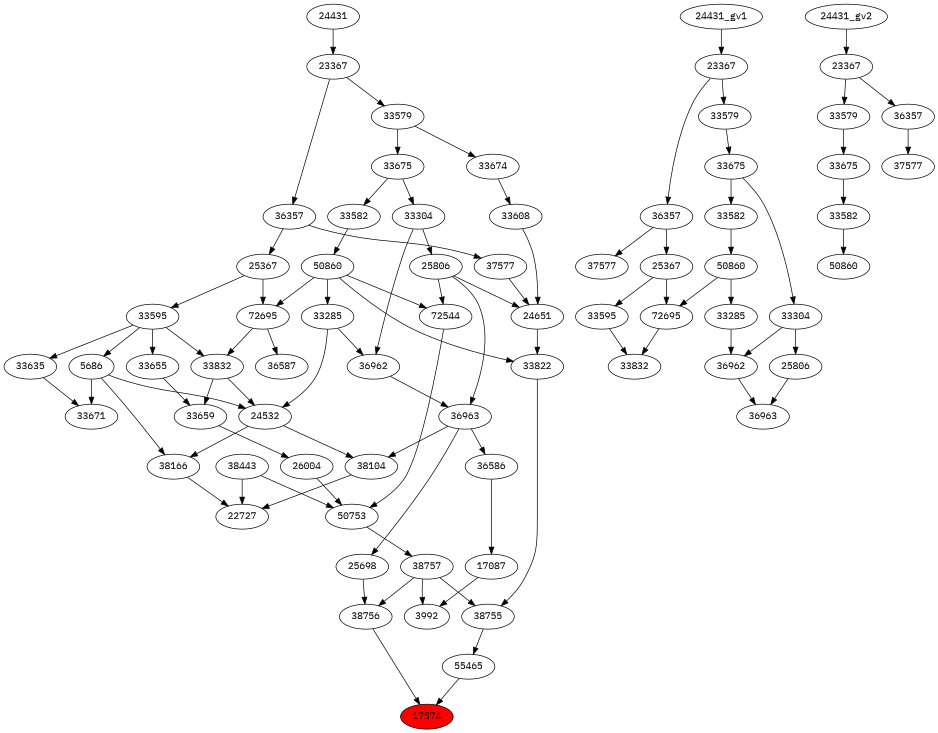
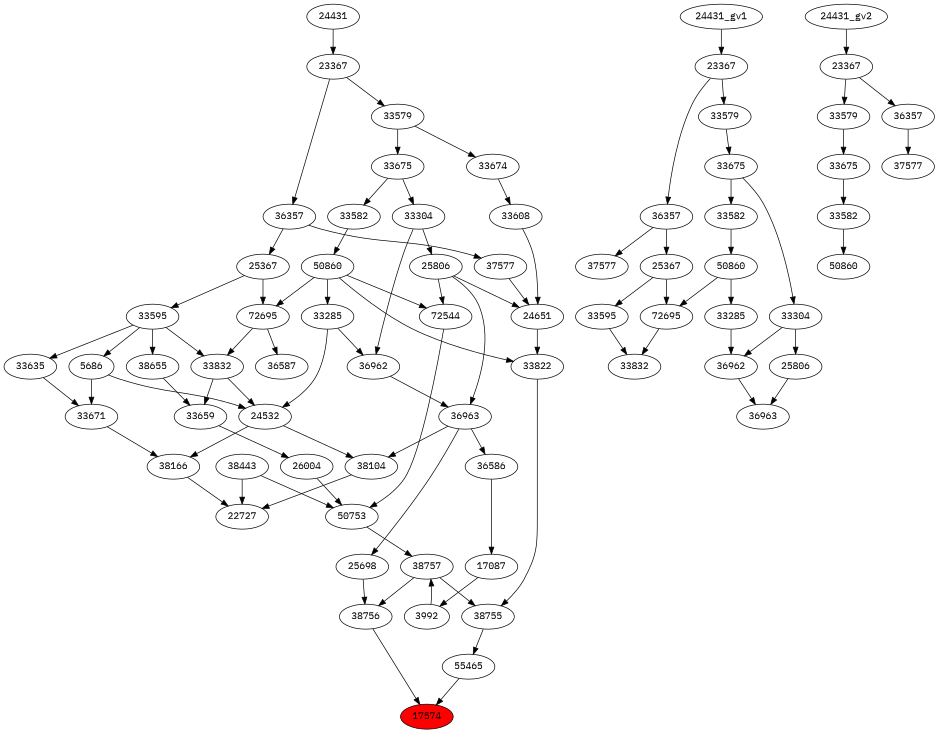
node "33655": label "33655" -> "38655"
edge "5686" -> "38166": now "33671" -> "38166"
edge "38757" -> "3992": reversed
